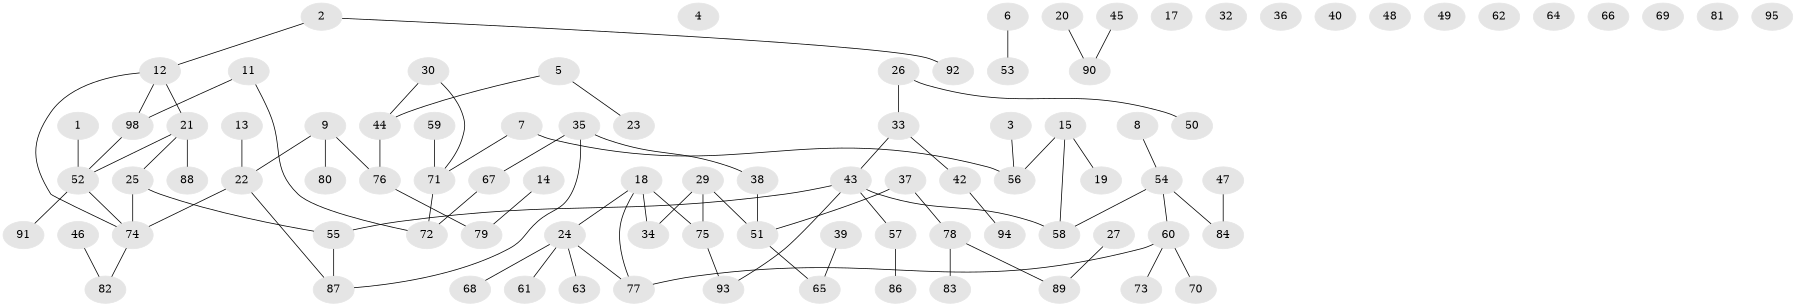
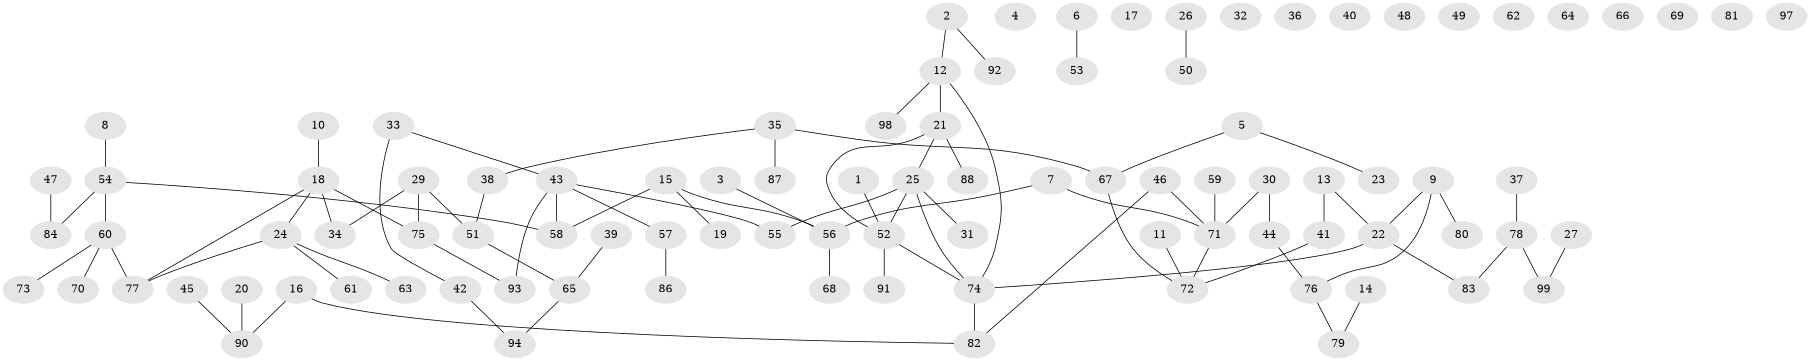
node "95": label "95" -> "97"
edge "5" -- "44": now "5" -- "67"
edge "11" -- "98": removed
edge "26" -- "33": removed
node "10": added
edge "98" -- "52": now "25" -- "52"
edge "46" -- "71": added
edge "37" -- "51": removed
edge "22" -- "87": now "22" -- "83"
node "31": added
node "41": added
edge "55" -- "87": removed
edge "24" -- "68": now "56" -- "68"
node "16": added
node "89": label "89" -> "99"
edge "65" -- "94": added
